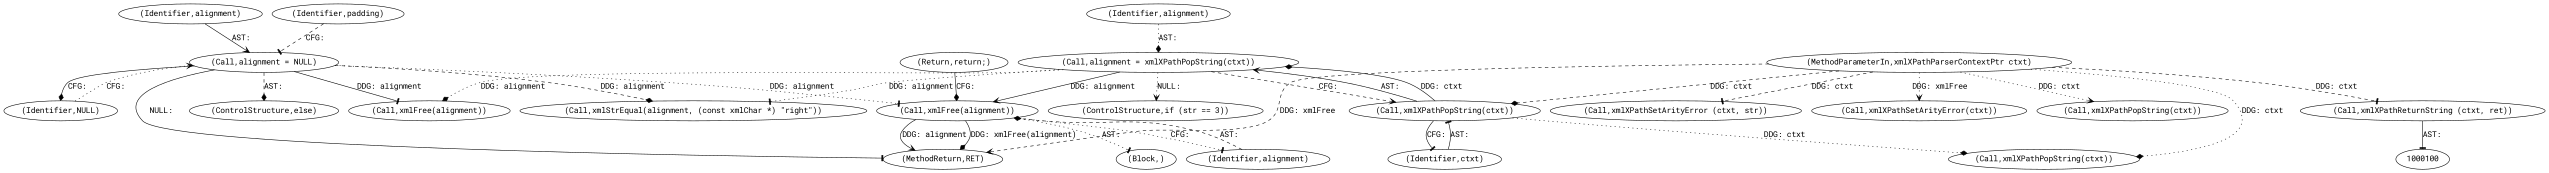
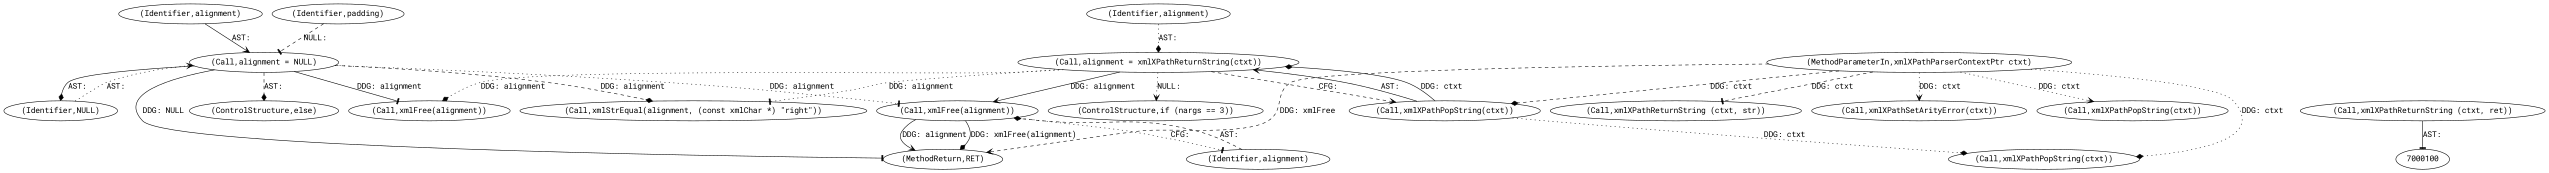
edge "(Identifier,padding)" -> "(Call,alignment = NULL)": label "CFG: " -> "NULL: "
node "(Return,return;)": removed
node "(Call,alignment = xmlXPathPopString(ctxt))": label "(Call,alignment = xmlXPathPopString(ctxt))" -> "(Call,alignment = xmlXPathReturnString(ctxt))"
edge "(MethodParameterIn,xmlXPathParserContextPtr ctxt)" -> "(Call,xmlXPathReturnString (ctxt, ret))": removed, label "DDG: ctxt"
edge "(Call,alignment = NULL)" -> "(Identifier,NULL)": label "CFG: " -> "AST: "
edge "(Identifier,NULL)" -> "(Call,alignment = NULL)": label "CFG: " -> "AST: "
edge "(MethodParameterIn,xmlXPathParserContextPtr ctxt)" -> "(Call,xmlXPathSetArityError(ctxt))": label "DDG: xmlFree" -> "DDG: ctxt"
edge "(Call,alignment = NULL)" -> "(MethodReturn,RET)": label "NULL: " -> "DDG: NULL"
node "(ControlStructure,if (str == 3))": label "(ControlStructure,if (str == 3))" -> "(ControlStructure,if (nargs == 3))"
node "(Call,xmlXPathSetArityError (ctxt, str))": label "(Call,xmlXPathSetArityError (ctxt, str))" -> "(Call,xmlXPathReturnString (ctxt, str))"
node "(Block,)": removed
node "(Identifier,ctxt)": removed
node "1000100": label "1000100" -> "7000100"
